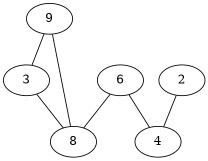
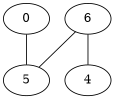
node "9": label "9" -> "0"
node "3": removed
node "2": removed
node "8": label "8" -> "5"
